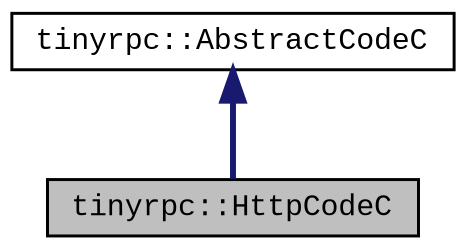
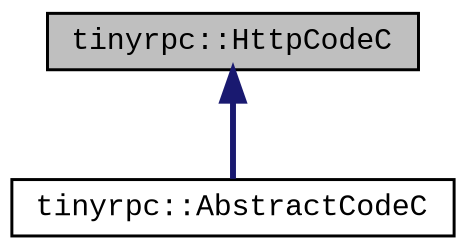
edge "tinyrpc::HttpCodeC" -> "tinyrpc::AbstractCodeC": reversed
